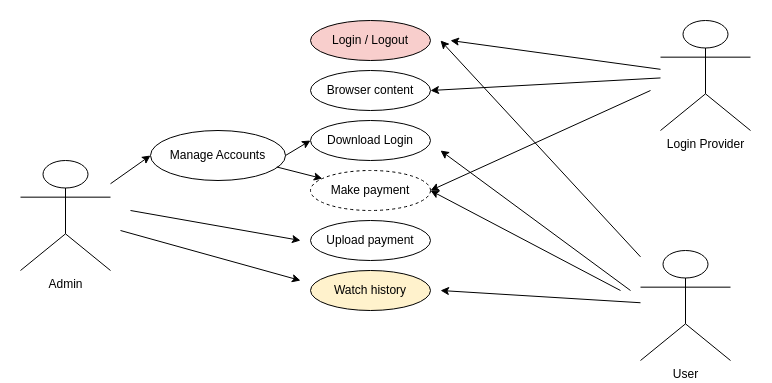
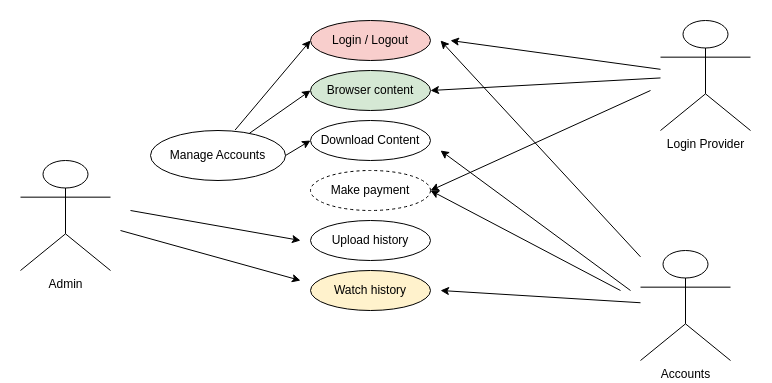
edge "Manage Accounts" -> "Login / Logout": added
node "Browser content": fillcolor #ffffff -> #d5e8d4
edge "Manage Accounts" -> "Browser content": added
node "Download Login": label "Download Login" -> "Download Content"
edge "Admin" -> "Manage Accounts": removed
edge "Manage Accounts" -> "Make payment": removed
node "Upload payment": label "Upload payment" -> "Upload history"
node "User": label "User" -> "Accounts"
